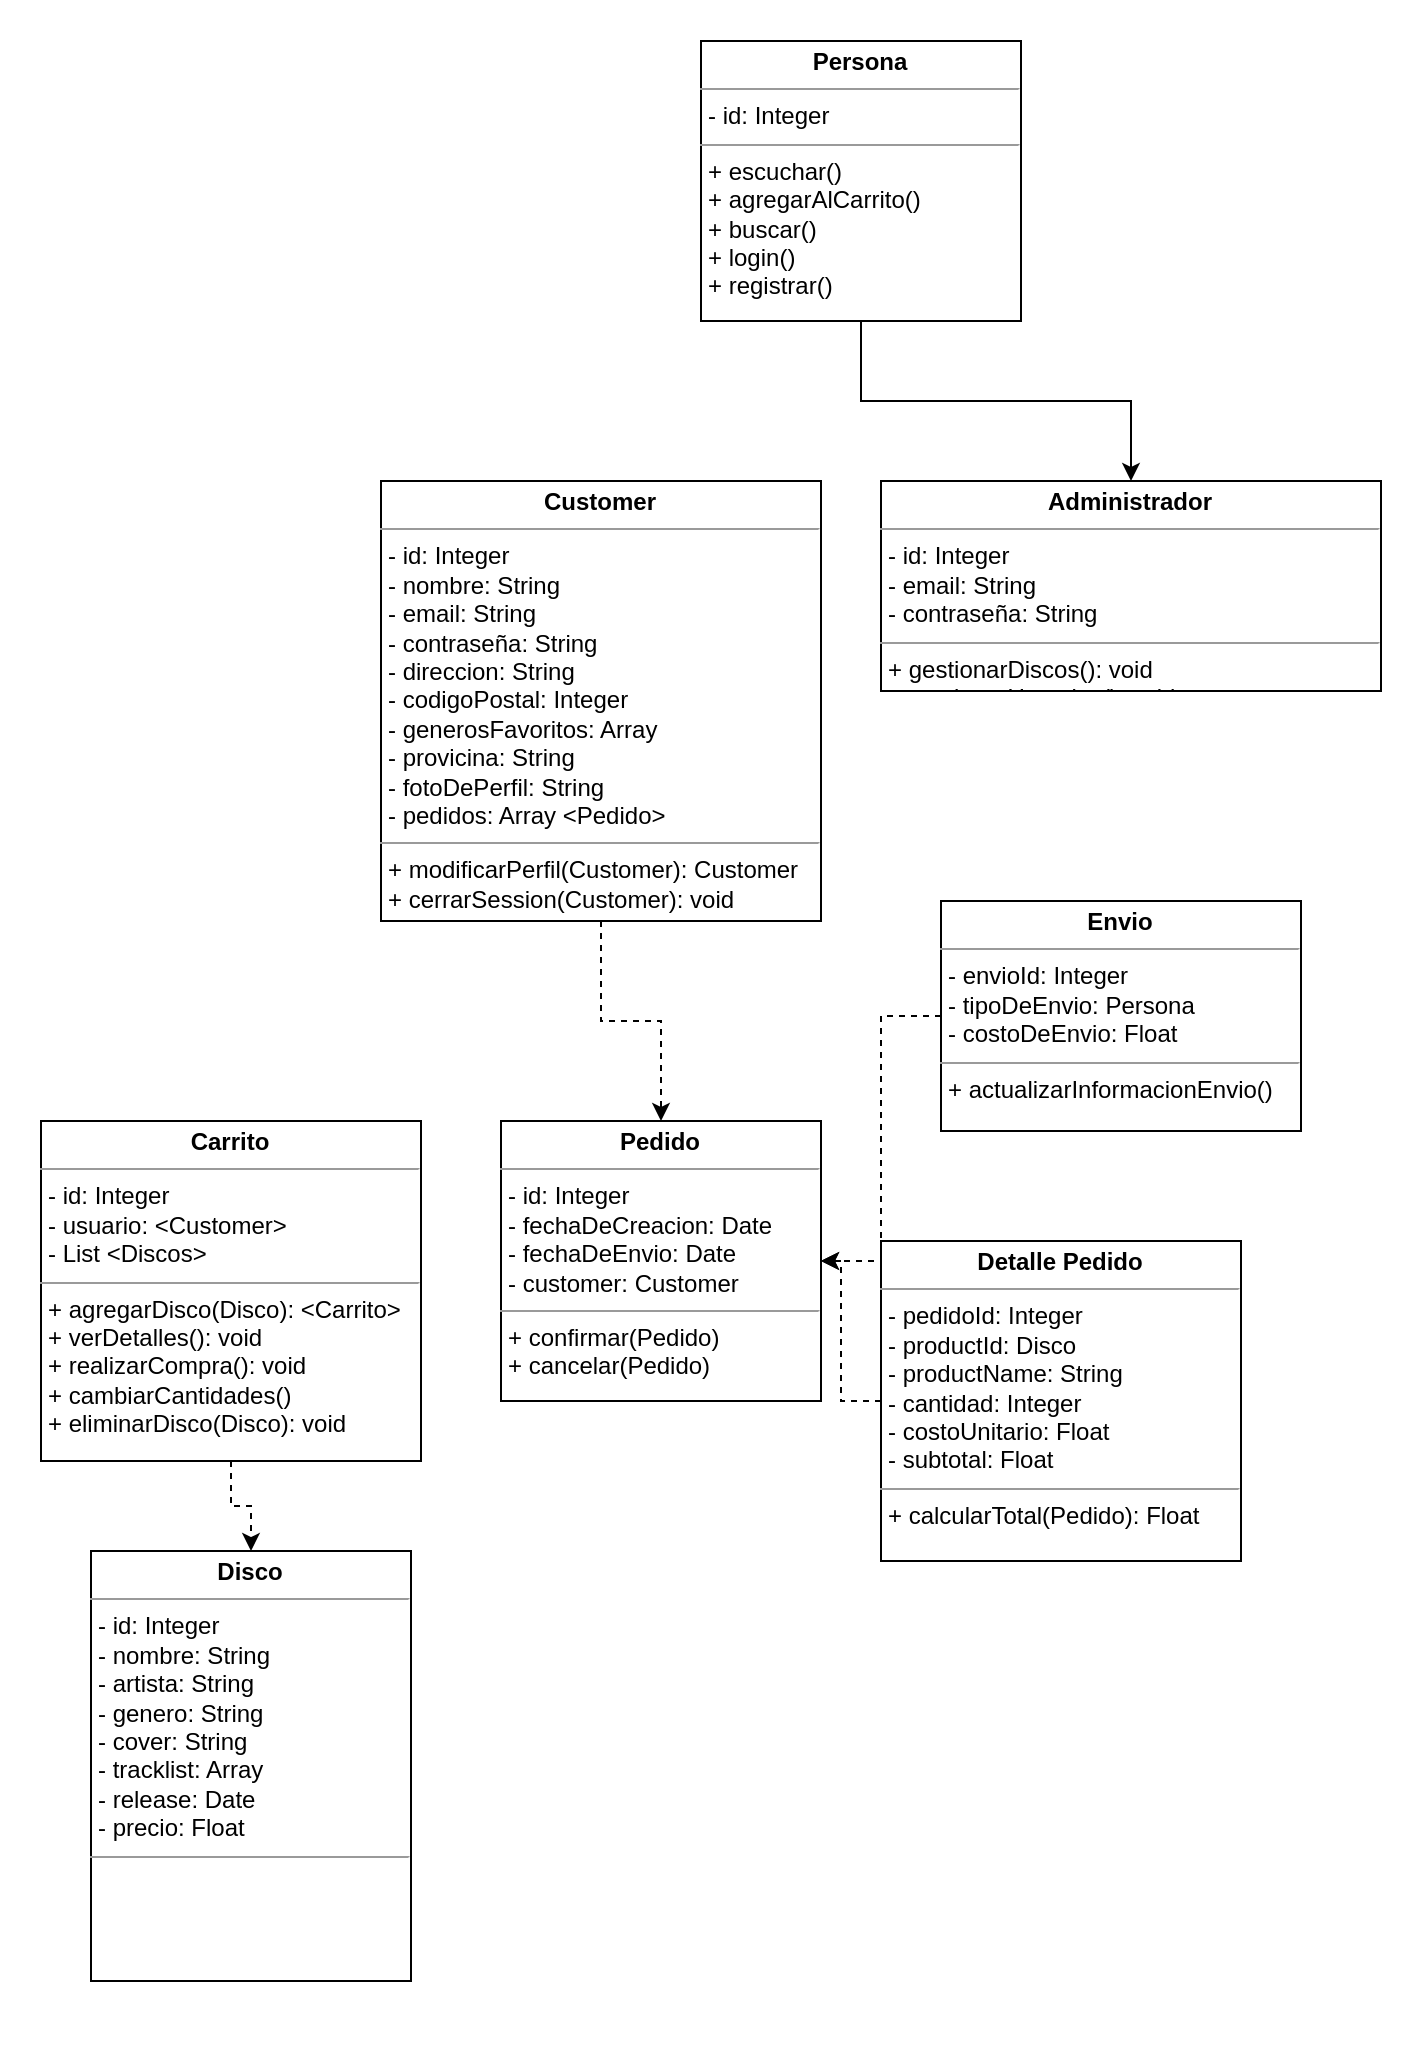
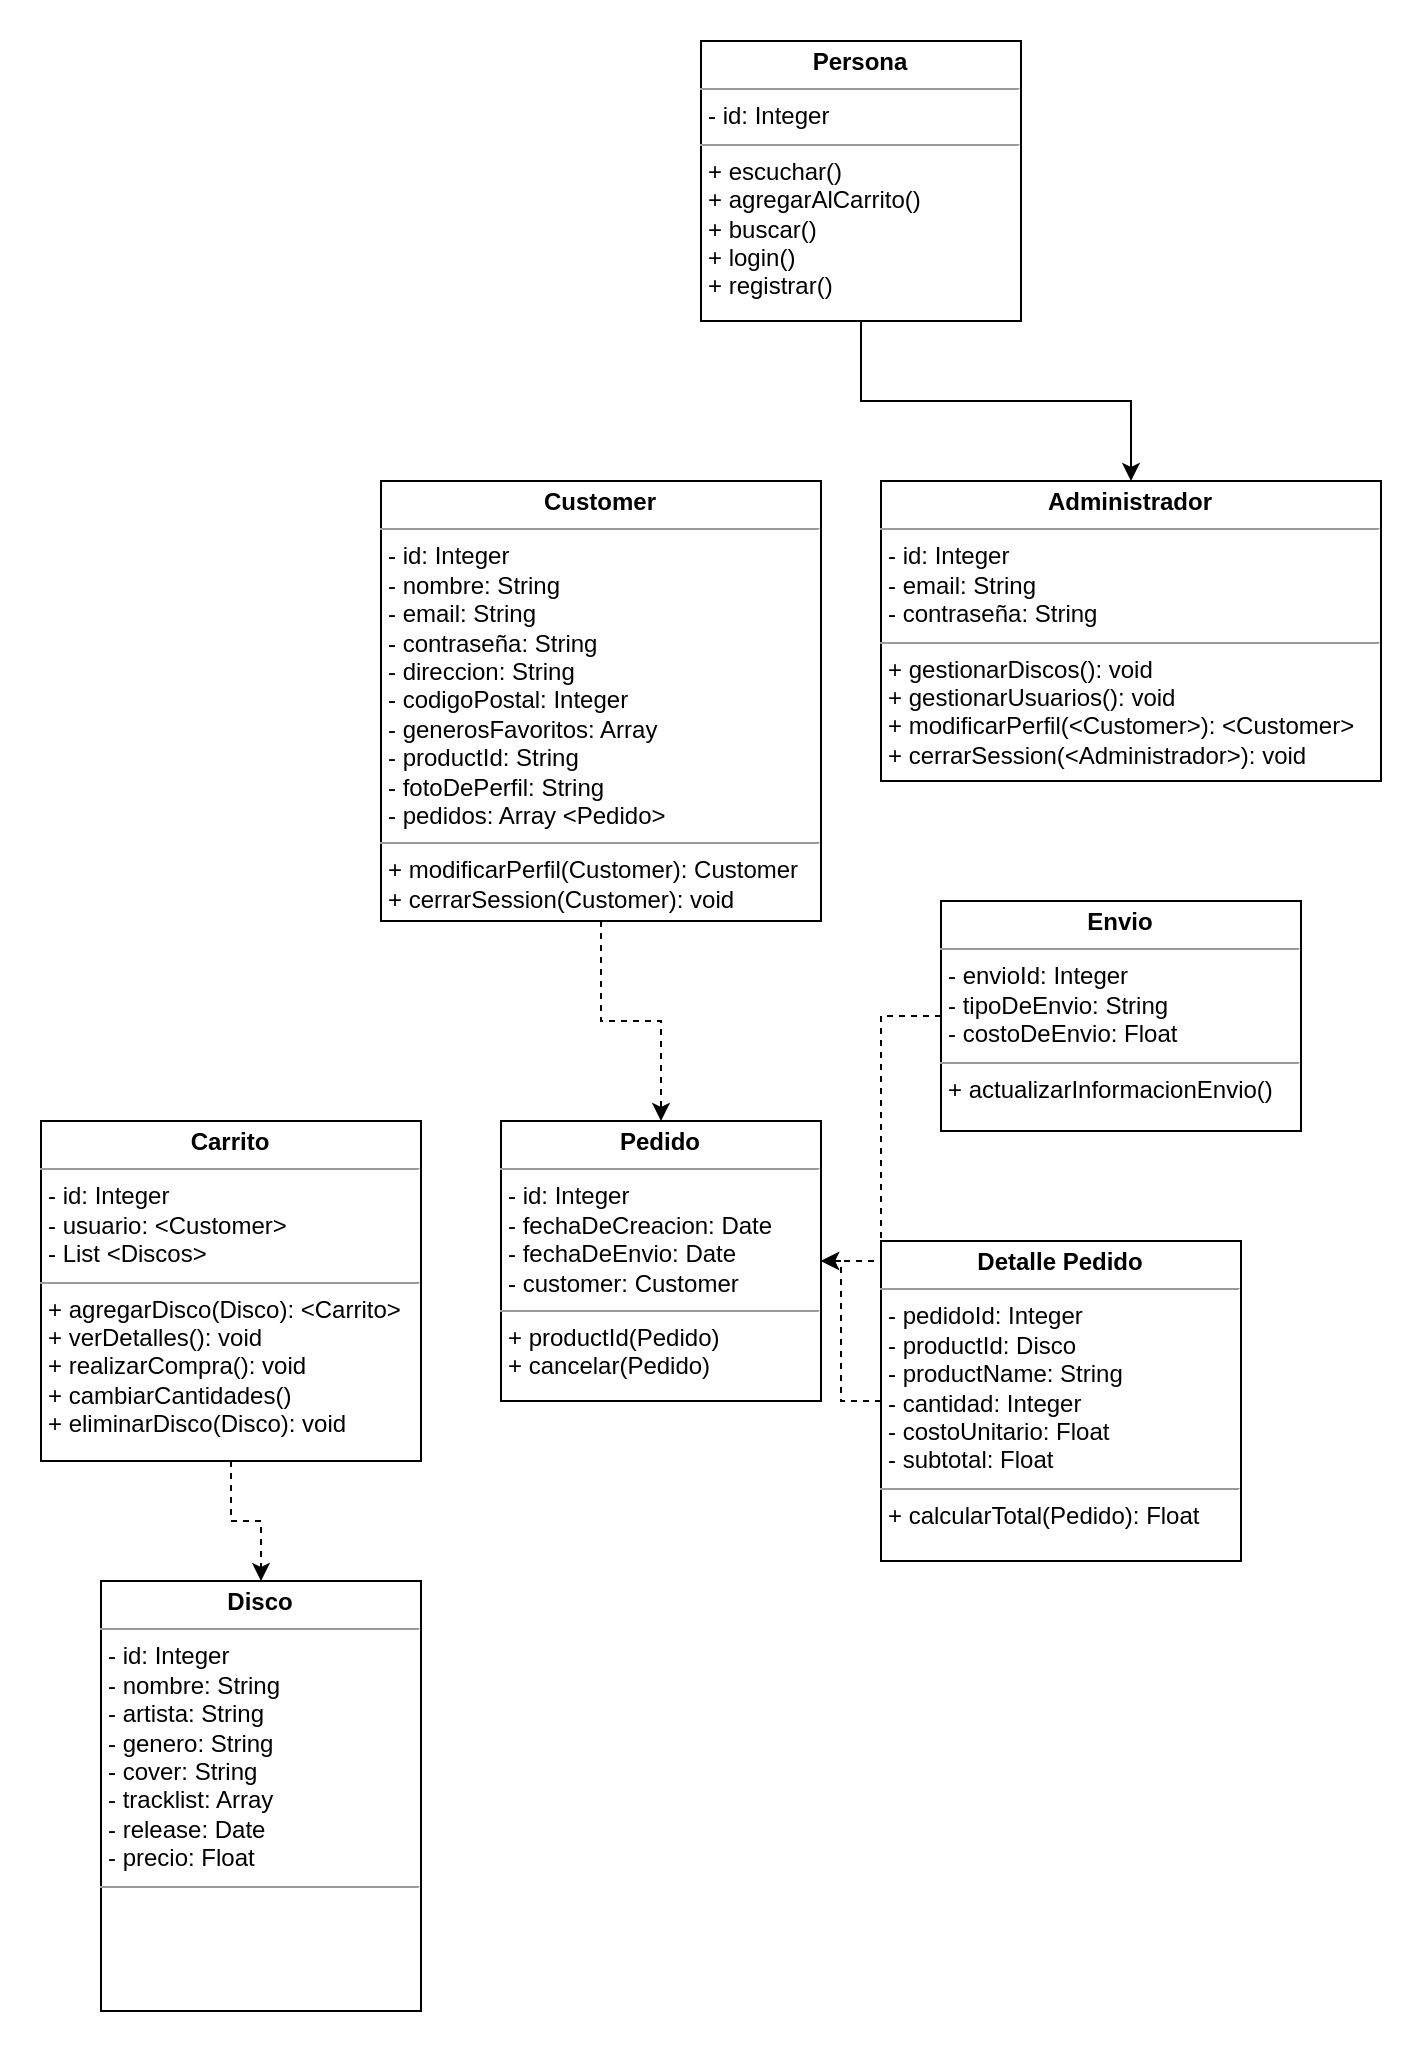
node "Administrador - id: Integer - email: String - contraseña: String + gestionarDiscos(): void + gestionarUsuarios(): void + modificarPerfil(<Customer>): <Customer> + cerrarSession(<Administrador>): void": size 500x210 -> 500x300
node "Customer - id: Integer - nombre: String - email: String - contraseña: String - direccion: String - codigoPostal: Integer - generosFavoritos: Array - provicina: String - fotoDePerfil: String - pedidos: Array <Pedido> + modificarPerfil(Customer): Customer + cerrarSession(Customer): void": label "Customer - id: Integer - nombre: String - email: String - contraseña: String - direccion: String - codigoPostal: Integer - generosFavoritos: Array - provicina: String - fotoDePerfil: String - pedidos: Array <Pedido> + modificarPerfil(Customer): Customer + cerrarSession(Customer): void" -> "Customer - id: Integer - nombre: String - email: String - contraseña: String - direccion: String - codigoPostal: Integer - generosFavoritos: Array - productId: String - fotoDePerfil: String - pedidos: Array <Pedido> + modificarPerfil(Customer): Customer + cerrarSession(Customer): void"
node "Envio - envioId: Integer - tipoDeEnvio: Persona - costoDeEnvio: Float + actualizarInformacionEnvio()": label "Envio - envioId: Integer - tipoDeEnvio: Persona - costoDeEnvio: Float + actualizarInformacionEnvio()" -> "Envio - envioId: Integer - tipoDeEnvio: String - costoDeEnvio: Float + actualizarInformacionEnvio()"
node "Pedido - id: Integer - fechaDeCreacion: Date - fechaDeEnvio: Date - customer: Customer + confirmar(Pedido) + cancelar(Pedido)": label "Pedido - id: Integer - fechaDeCreacion: Date - fechaDeEnvio: Date - customer: Customer + confirmar(Pedido) + cancelar(Pedido)" -> "Pedido - id: Integer - fechaDeCreacion: Date - fechaDeEnvio: Date - customer: Customer + productId(Pedido) + cancelar(Pedido)"
node "Disco - id: Integer - nombre: String - artista: String - genero: String - cover: String - tracklist: Array - release: Date - precio: Float": moved (251, 1766) -> (261, 1796)
